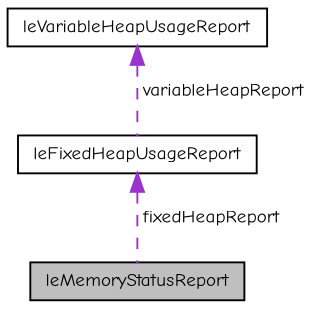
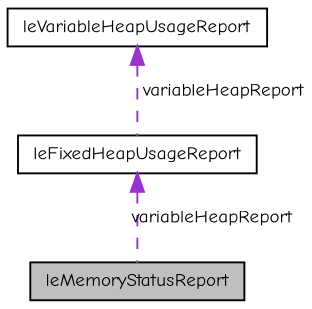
edge "leMemoryStatusReport" -> "leFixedHeapUsageReport": label " fixedHeapReport" -> " variableHeapReport"
